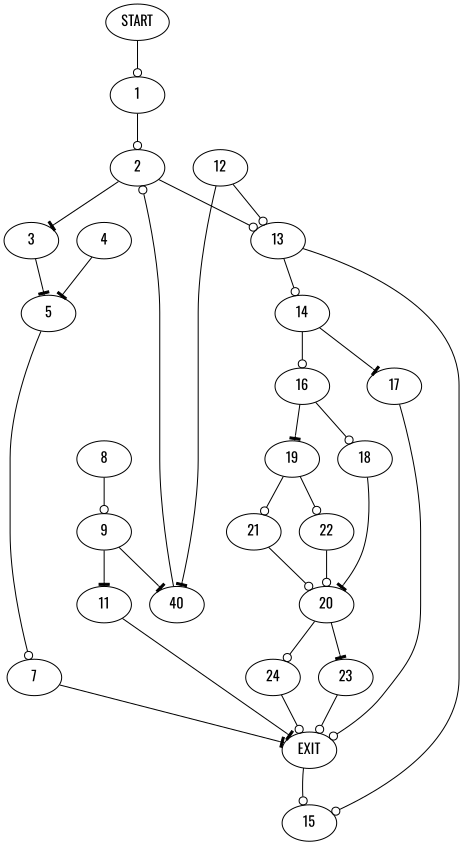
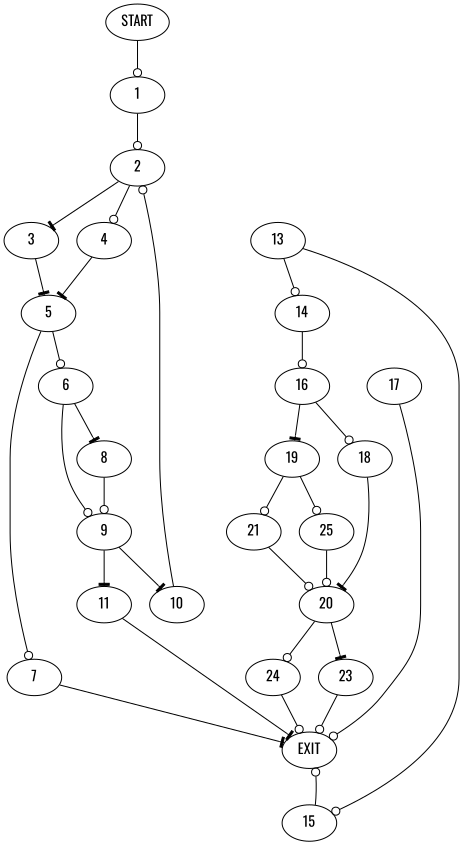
node "12": removed
edge "2" -> "13": now "2" -> "4"
edge "14" -> "17": removed
node "6": added
node "22": label "22" -> "25"
node "40": label "40" -> "10"
edge "EXIT" -> "15": reversed
